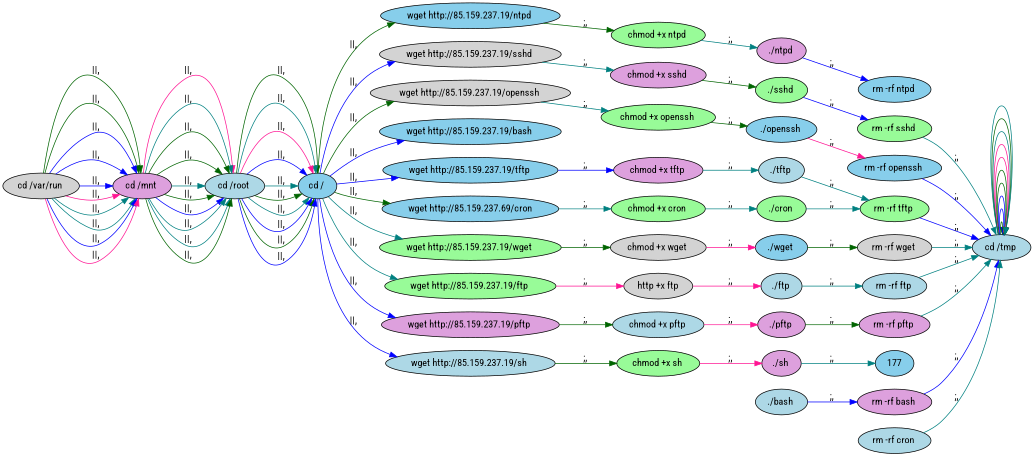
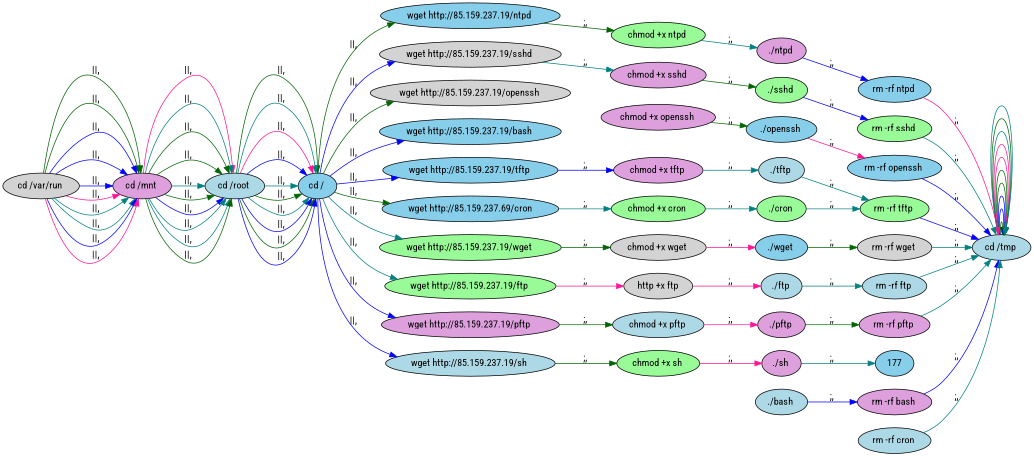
edge "wget http://85.159.237.19/openssh" -> "chmod +x openssh": removed, label ";,"
node "chmod +x openssh": fillcolor palegreen -> plum
edge "rm -rf ntpd" -> "cd /tmp": added, label ";,"
